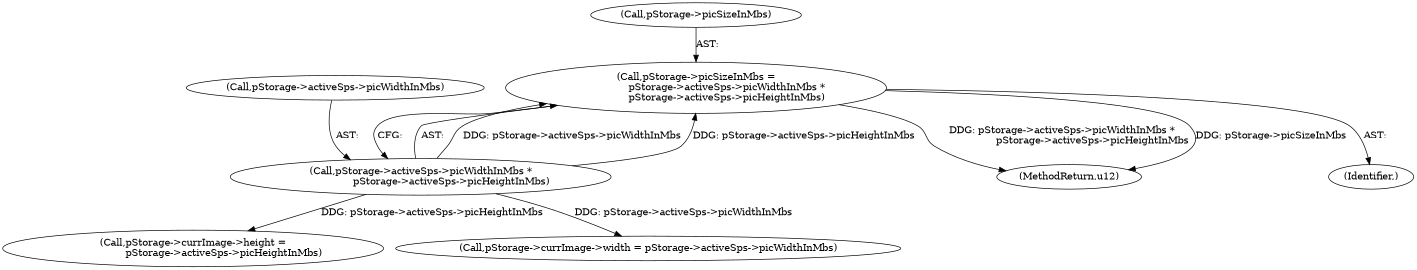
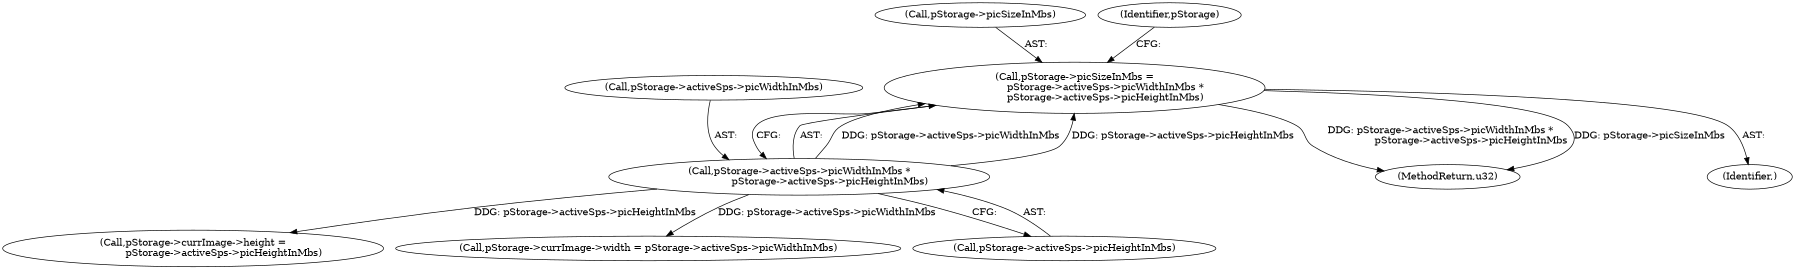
node "(Identifier,pStorage)": added
node "(MethodReturn,u12)": label "(MethodReturn,u12)" -> "(MethodReturn,u32)"
node "(Call,pStorage->activeSps->picHeightInMbs)": added
